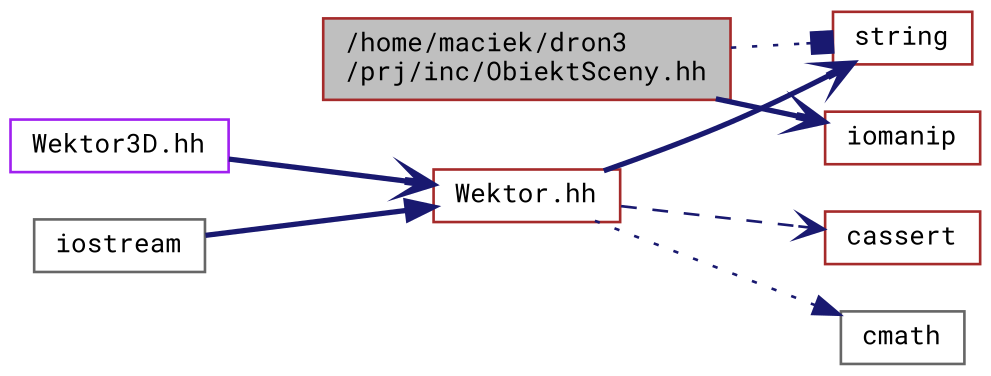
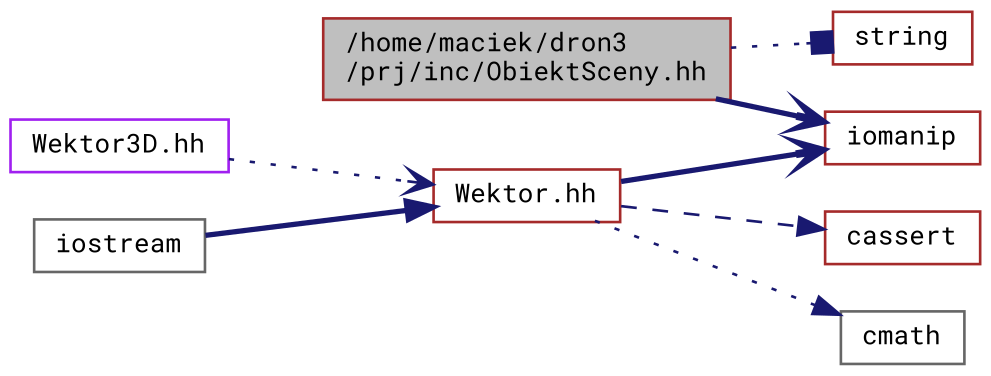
edge "Wektor.hh" -> "string": now "Wektor.hh" -> "iomanip"
edge "Wektor3D.hh" -> "Wektor.hh": style bold -> dotted
edge "Wektor.hh" -> "cassert": arrowhead vee -> normal
